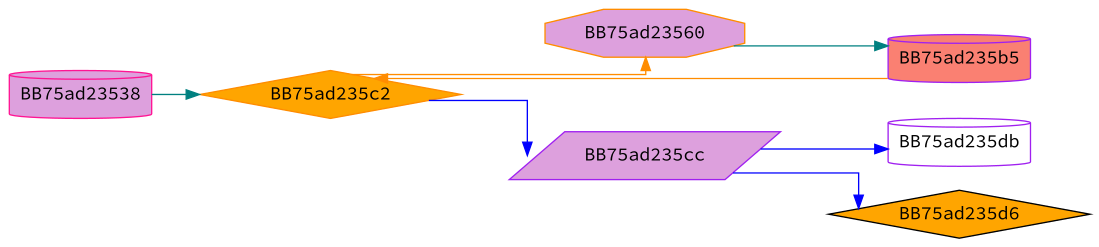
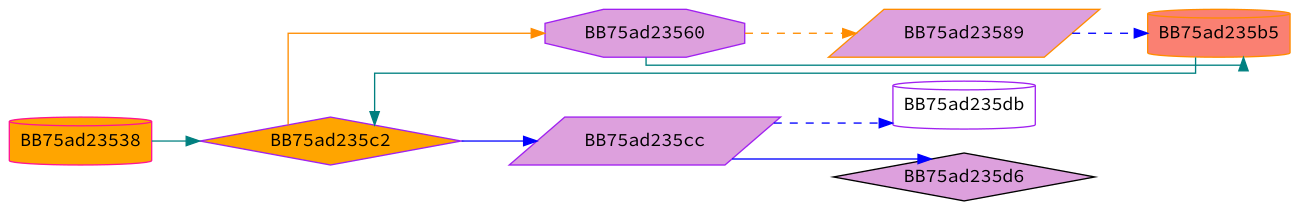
node "BB75ad23560": color darkorange -> purple
node "BB75ad23589": added
node "BB75ad235b5": color purple -> darkorange
edge "BB75ad235b5" -> "BB75ad235c2": color darkorange -> teal
node "BB75ad23538": fillcolor plum -> orange
node "BB75ad235c2": color darkorange -> purple
edge "BB75ad235cc" -> "BB75ad235db": style solid -> dashed
node "BB75ad235d6": fillcolor orange -> plum
